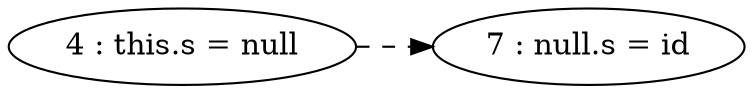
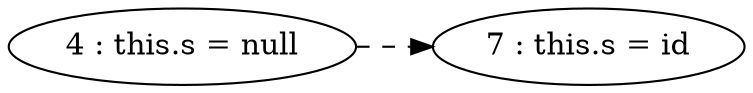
node "7 : null.s = id": label "7 : null.s = id" -> "7 : this.s = id"
